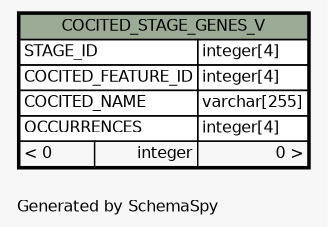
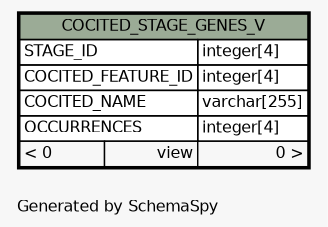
node "COCITED_STAGE_GENES_V": text "integer" -> "view"
